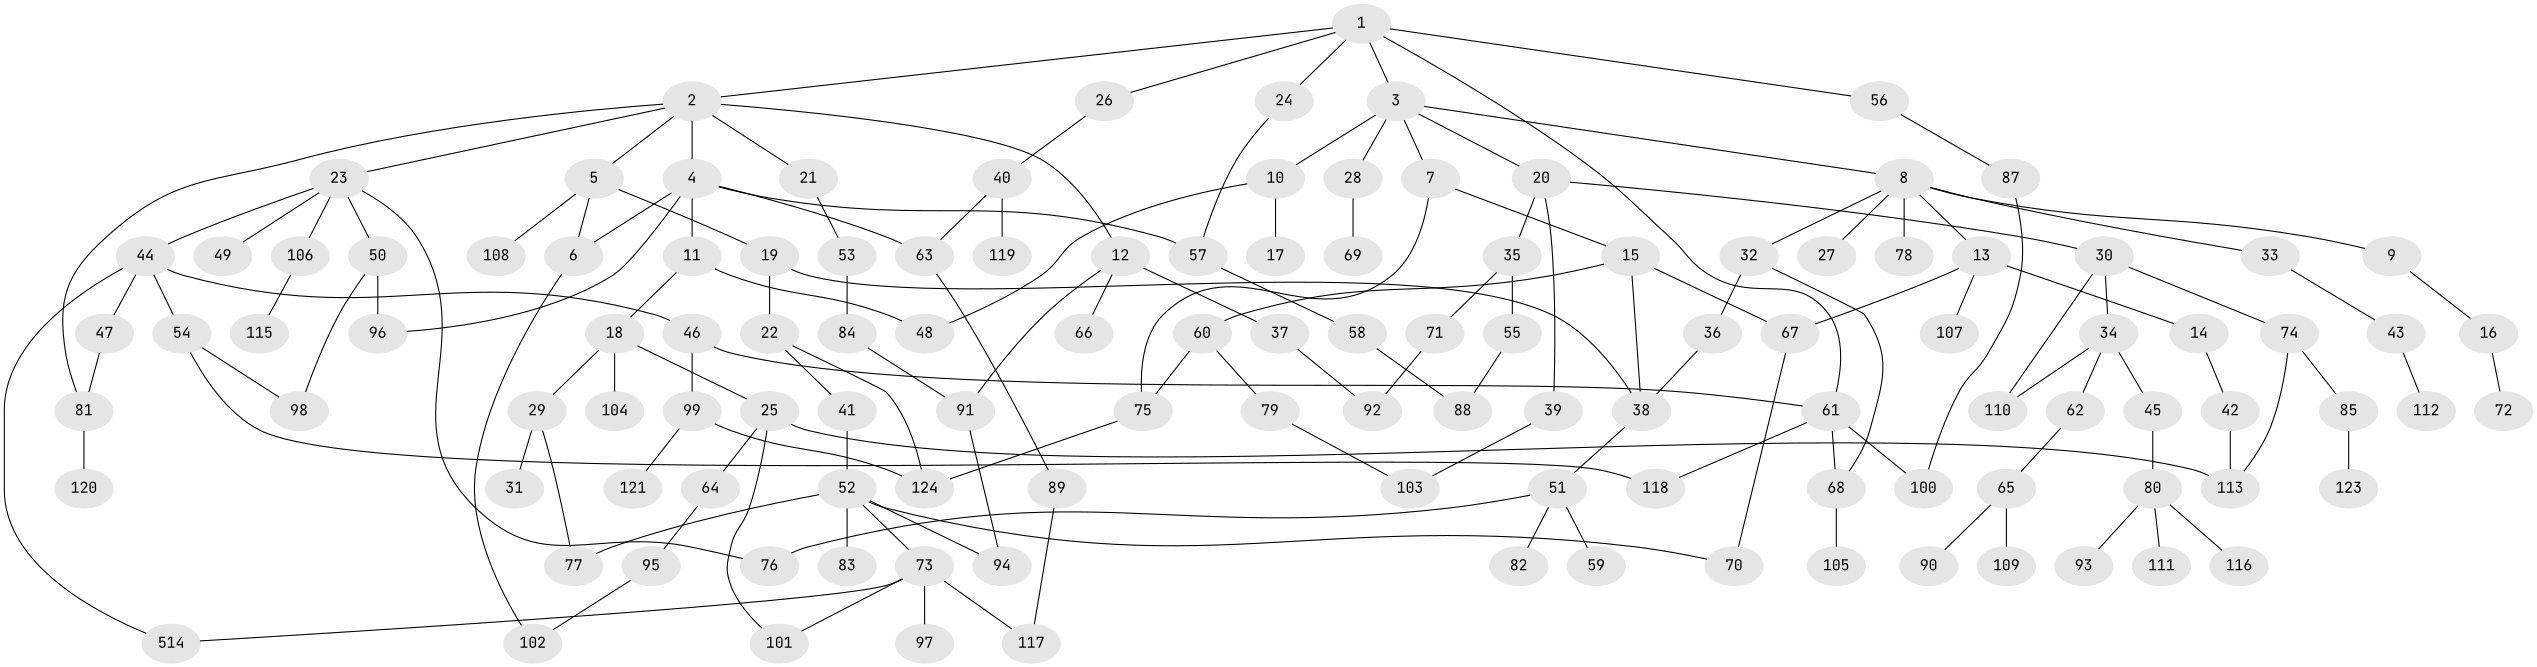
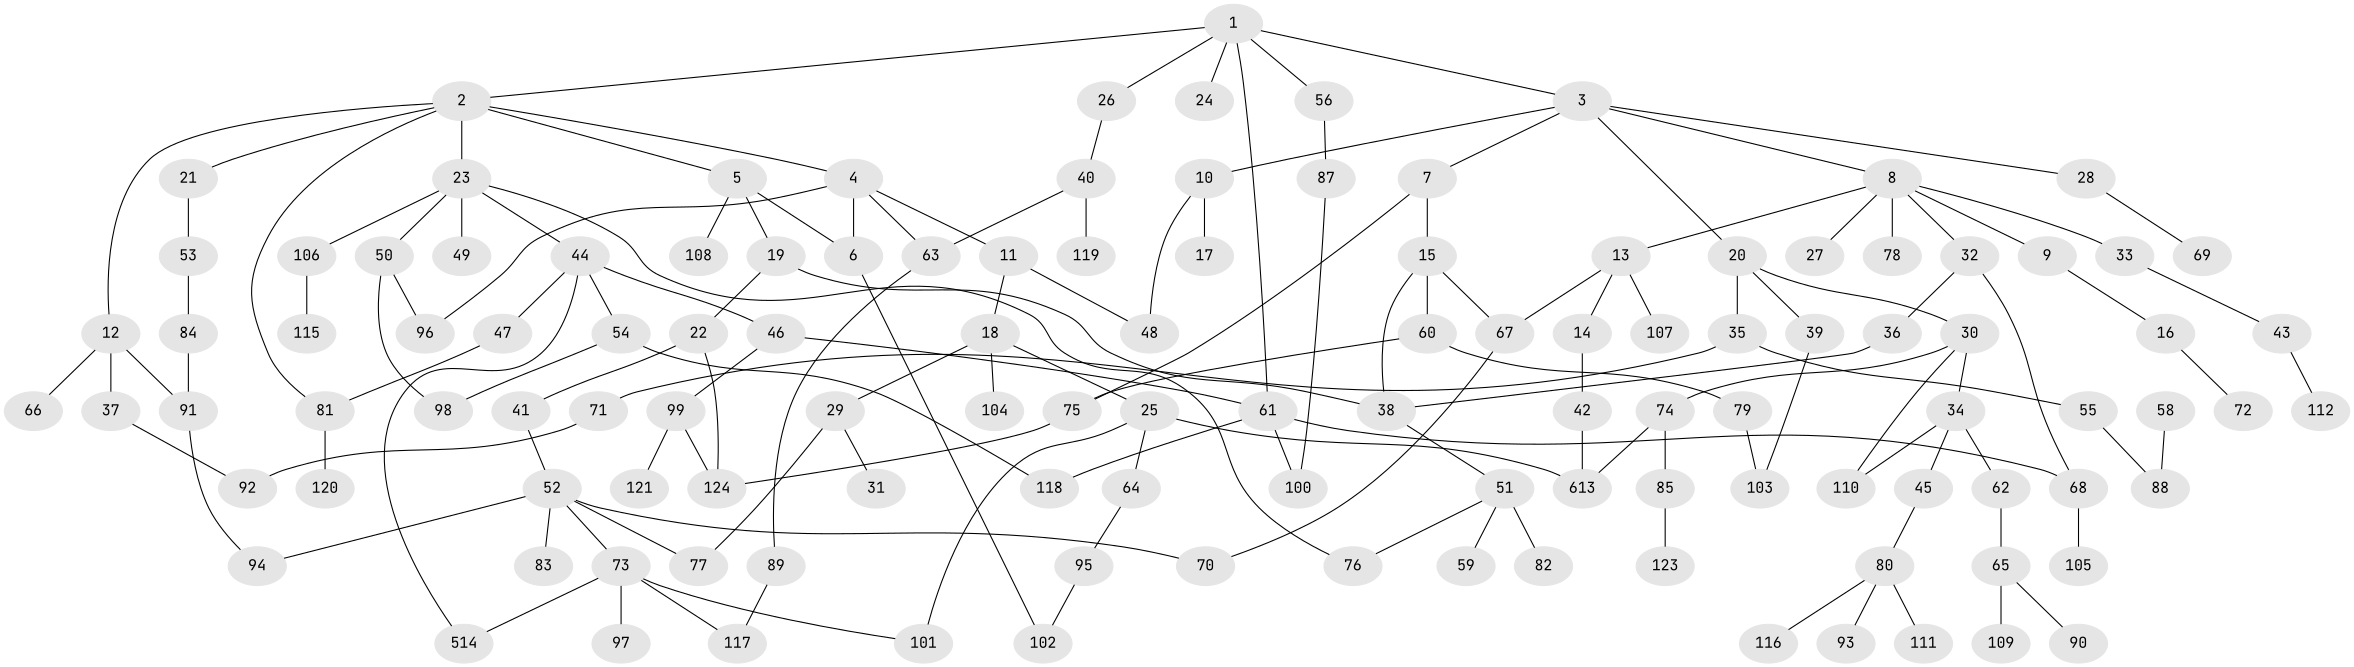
node "57": removed
node "113": label "113" -> "613"
